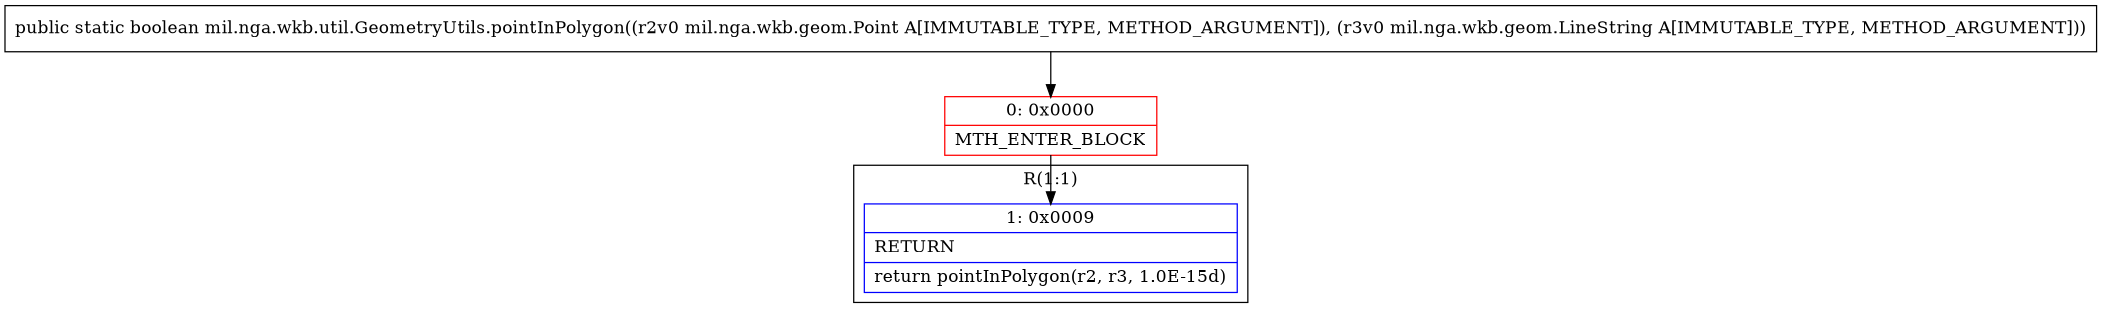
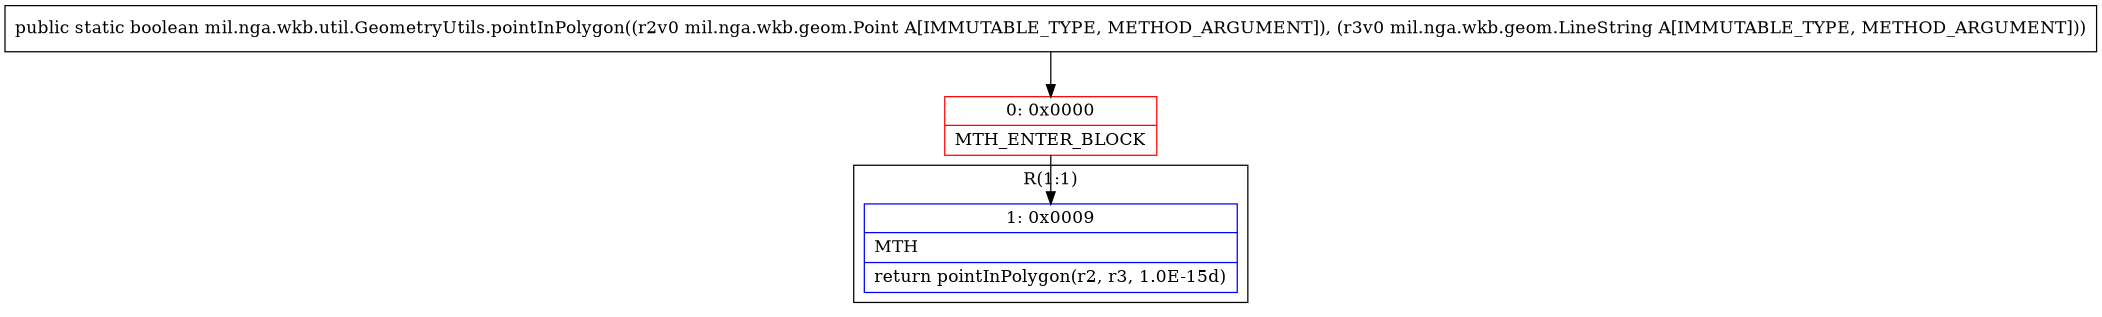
node "1: 0x0009": text "RETURN" -> "MTH"
